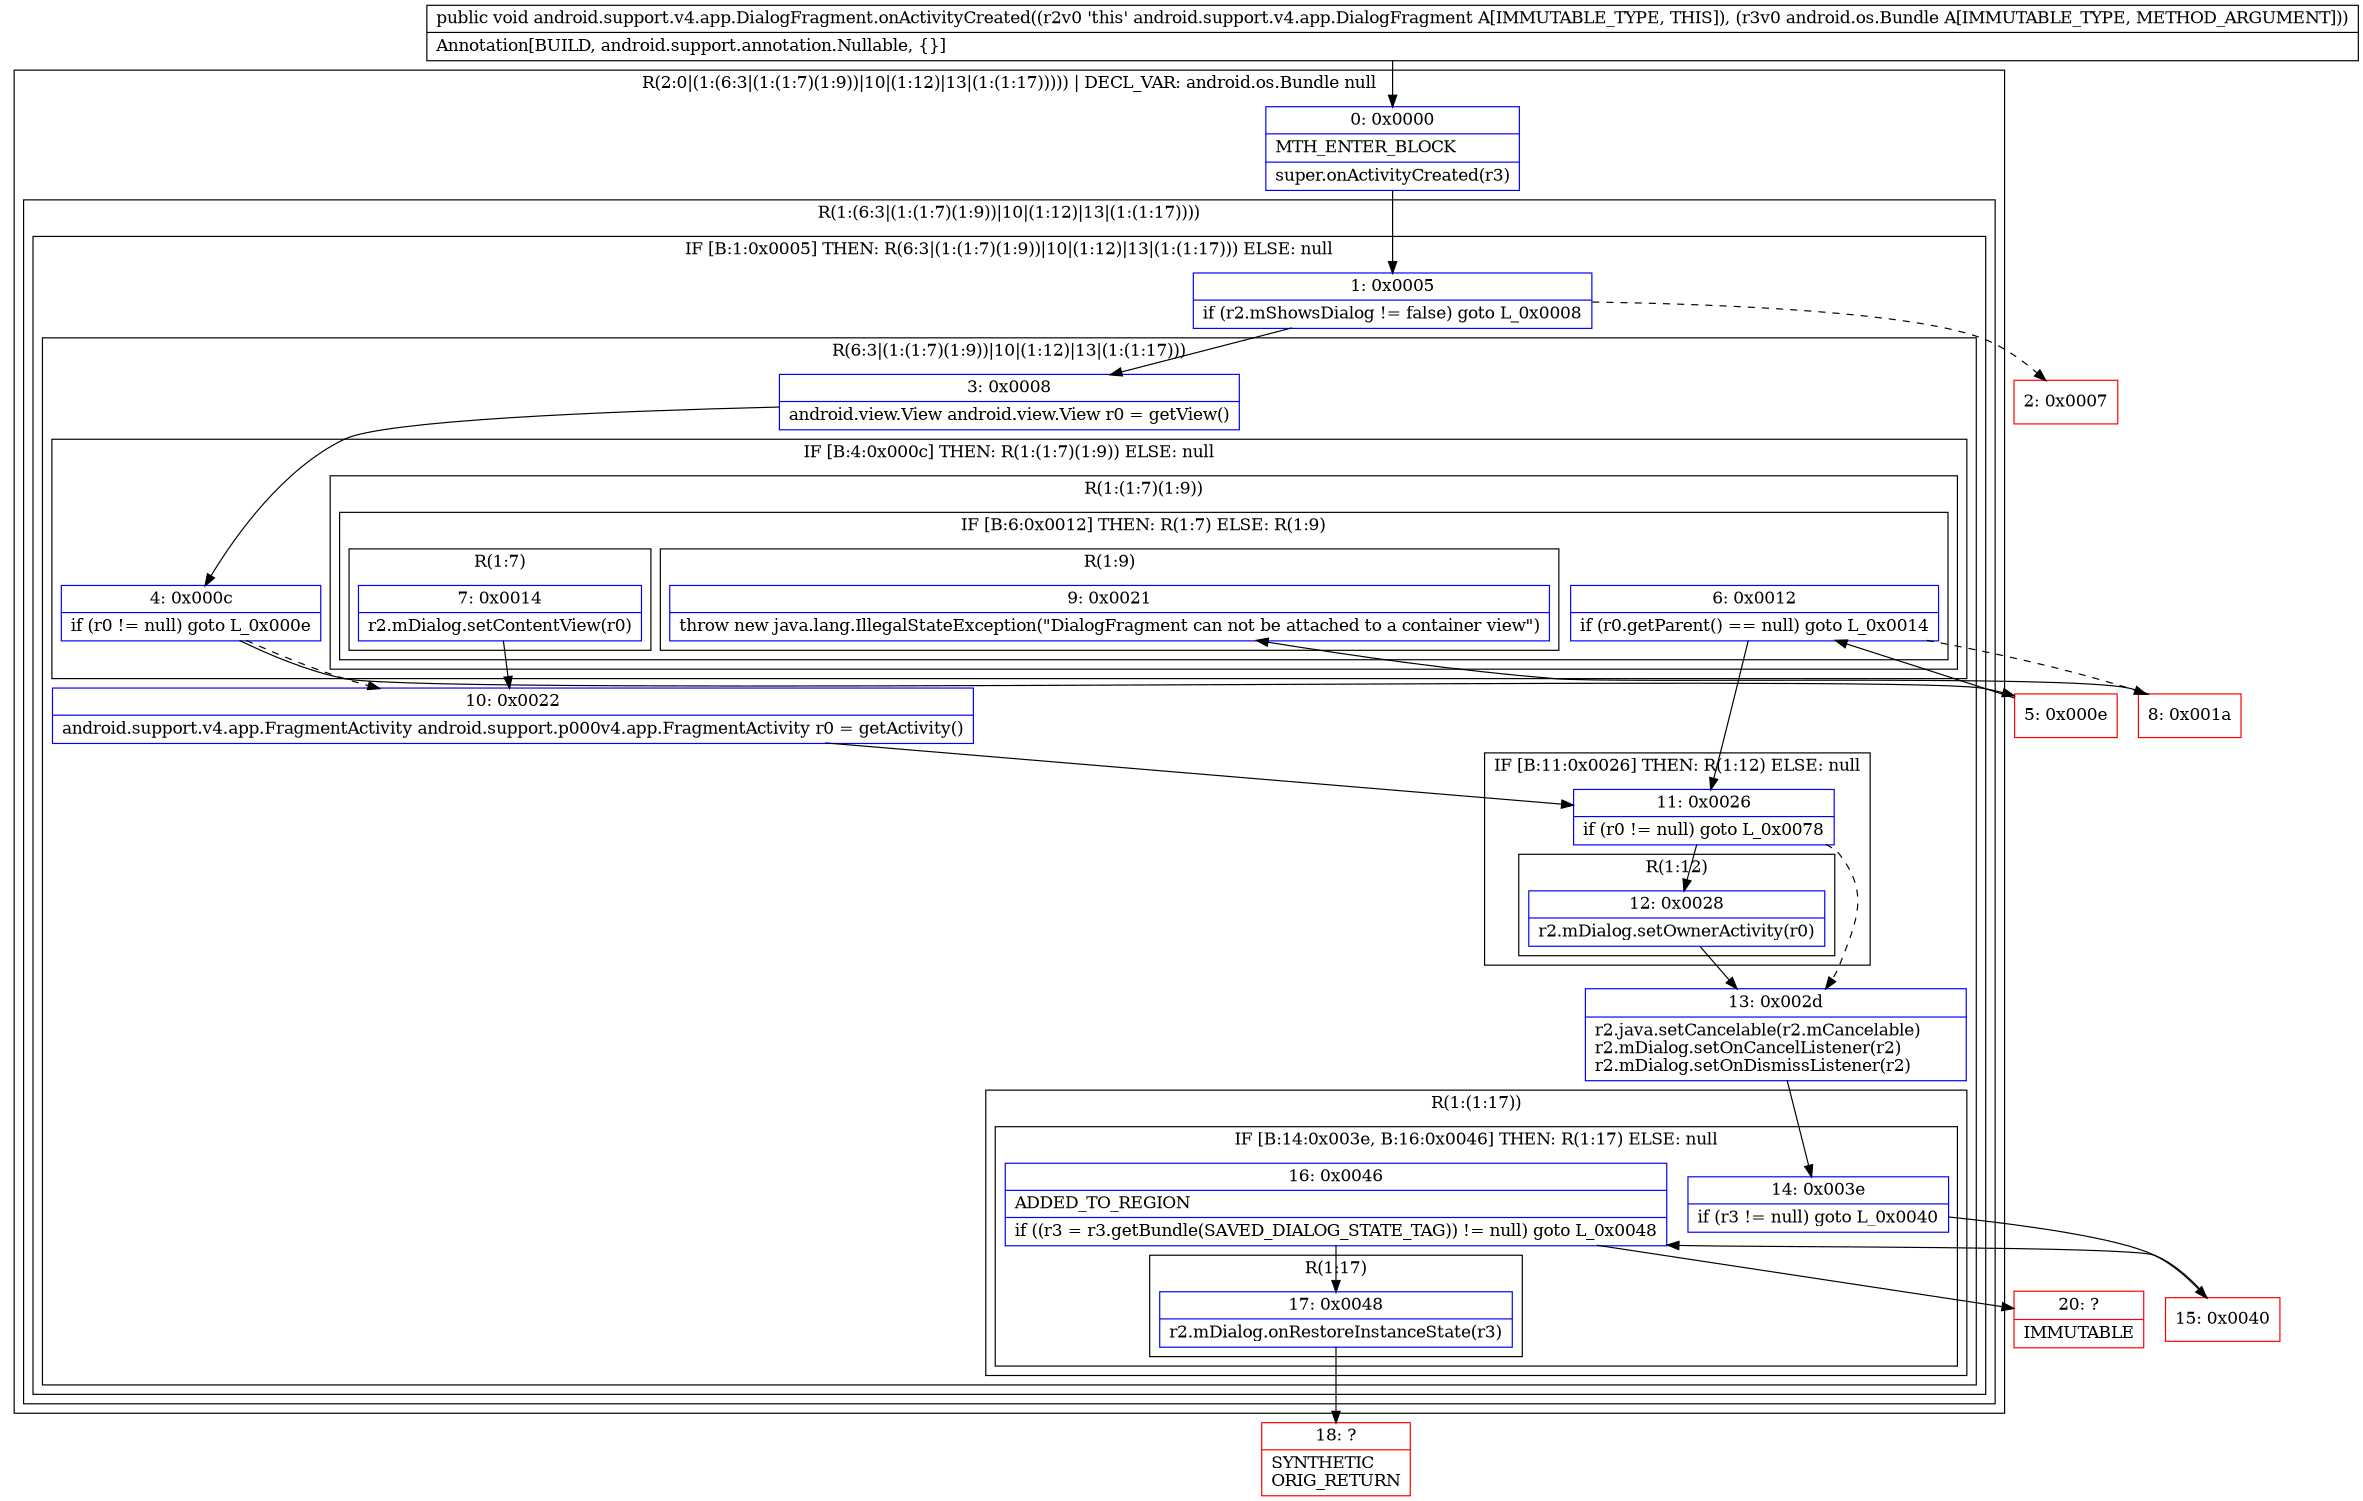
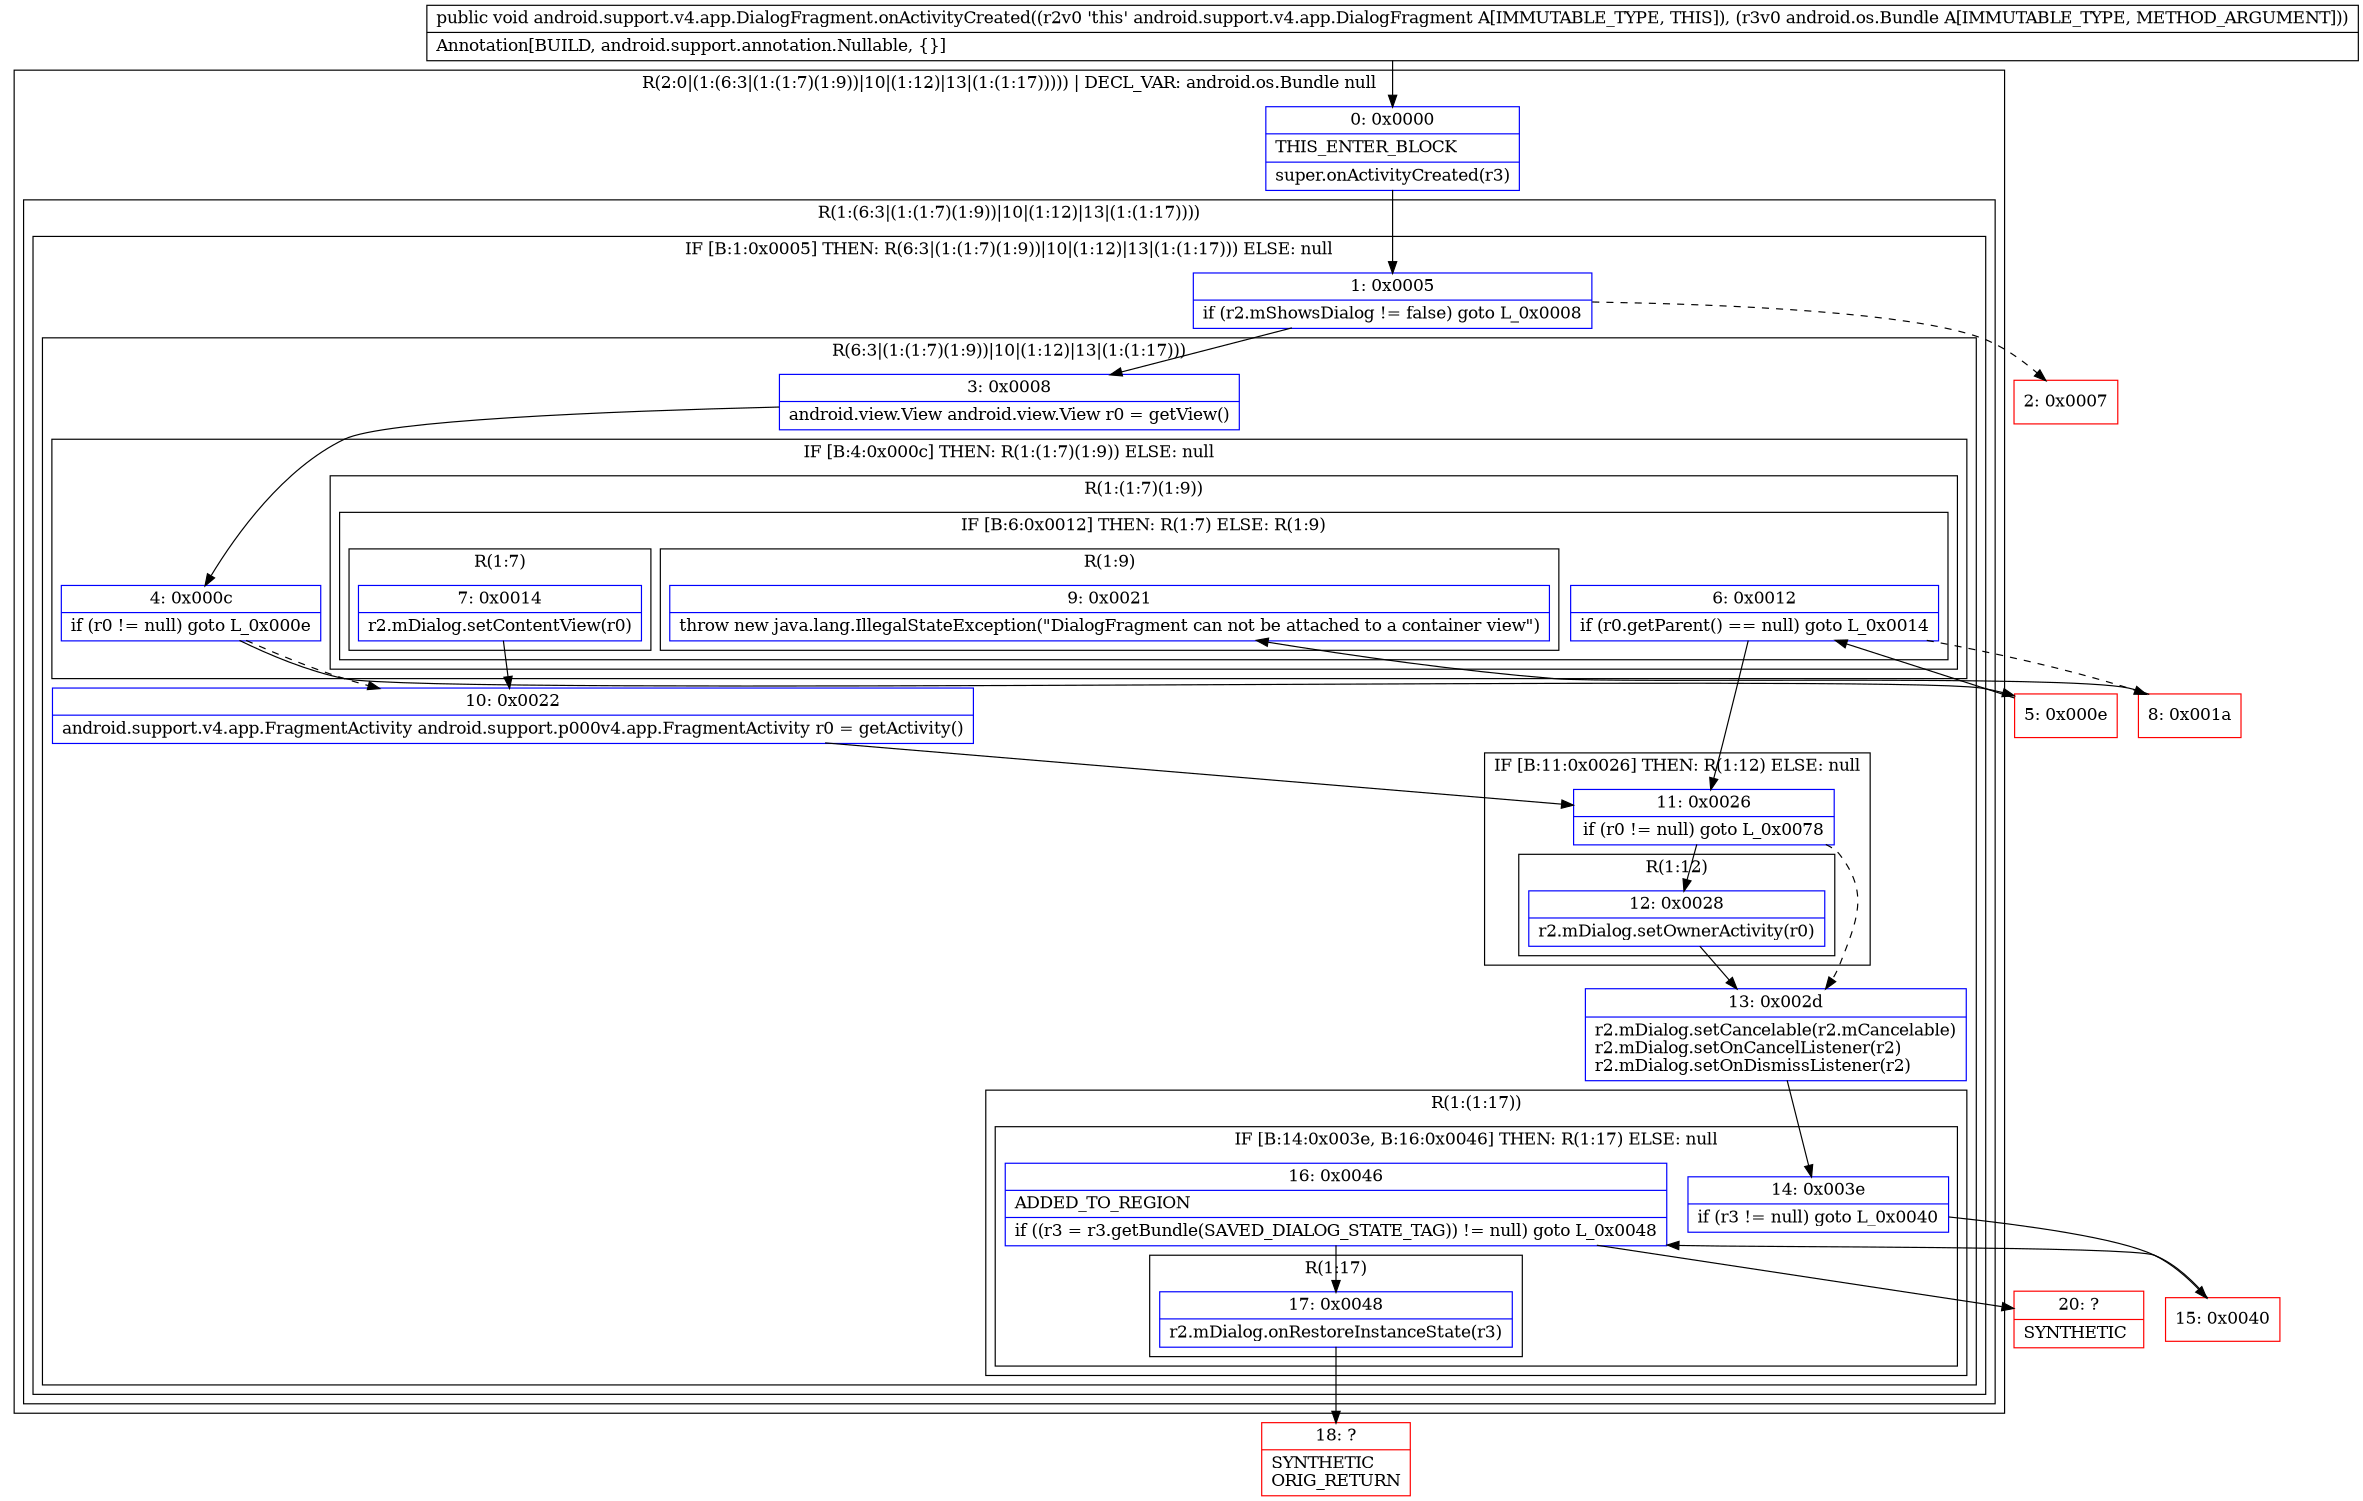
node "0: 0x0000": text "MTH_ENTER_BLOCK" -> "THIS_ENTER_BLOCK"
node "13: 0x002d": text "r2.java.setCancelable(r2.mCancelable)" -> "r2.mDialog.setCancelable(r2.mCancelable)"
node "20: ?": text "IMMUTABLE" -> "SYNTHETIC"
